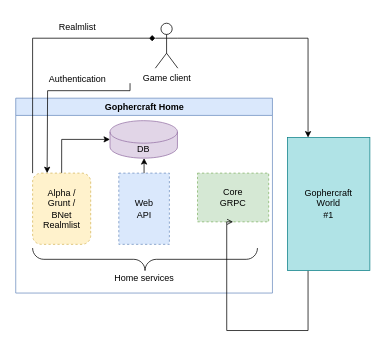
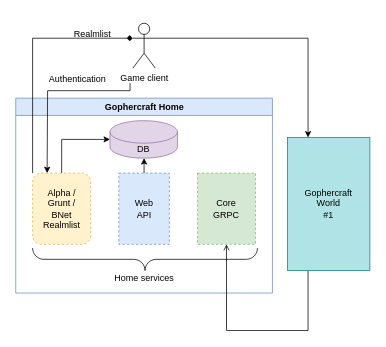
node "Realmlist": moved (78, 27) -> (93, 34)
node "Game client": moved (167, 45) -> (144, 45)
node "Core GRPC": size 71x49 -> 58x71
